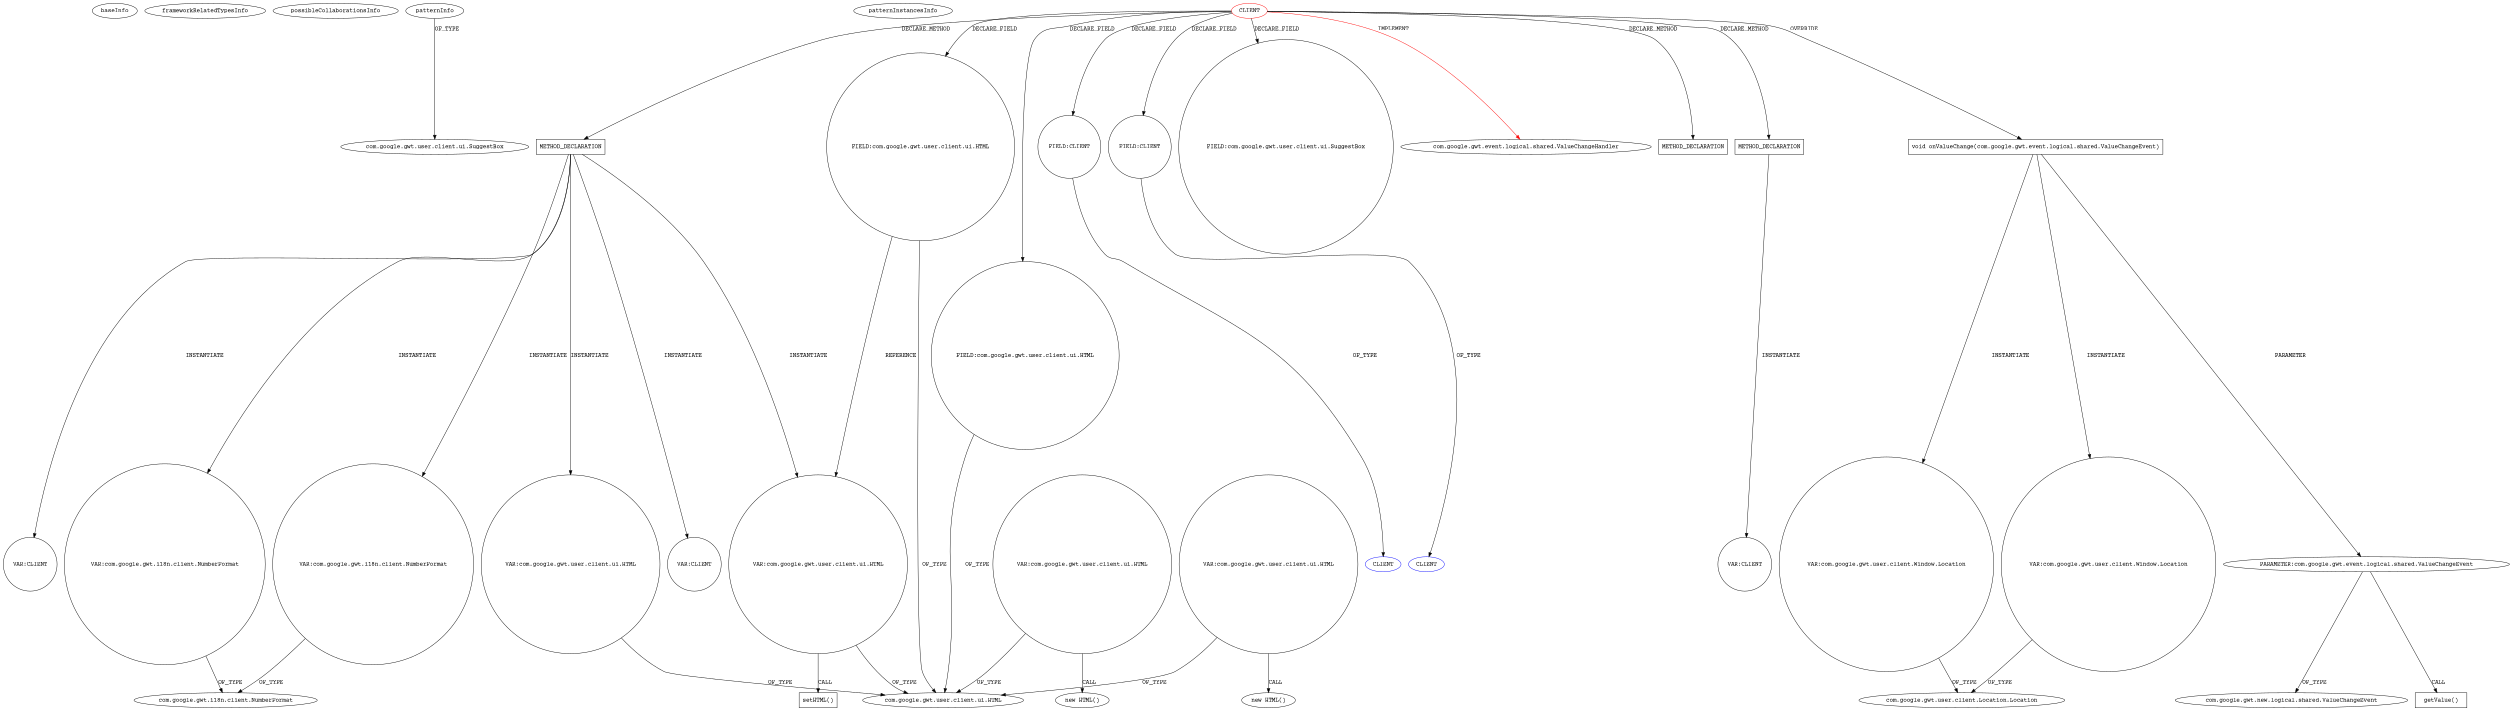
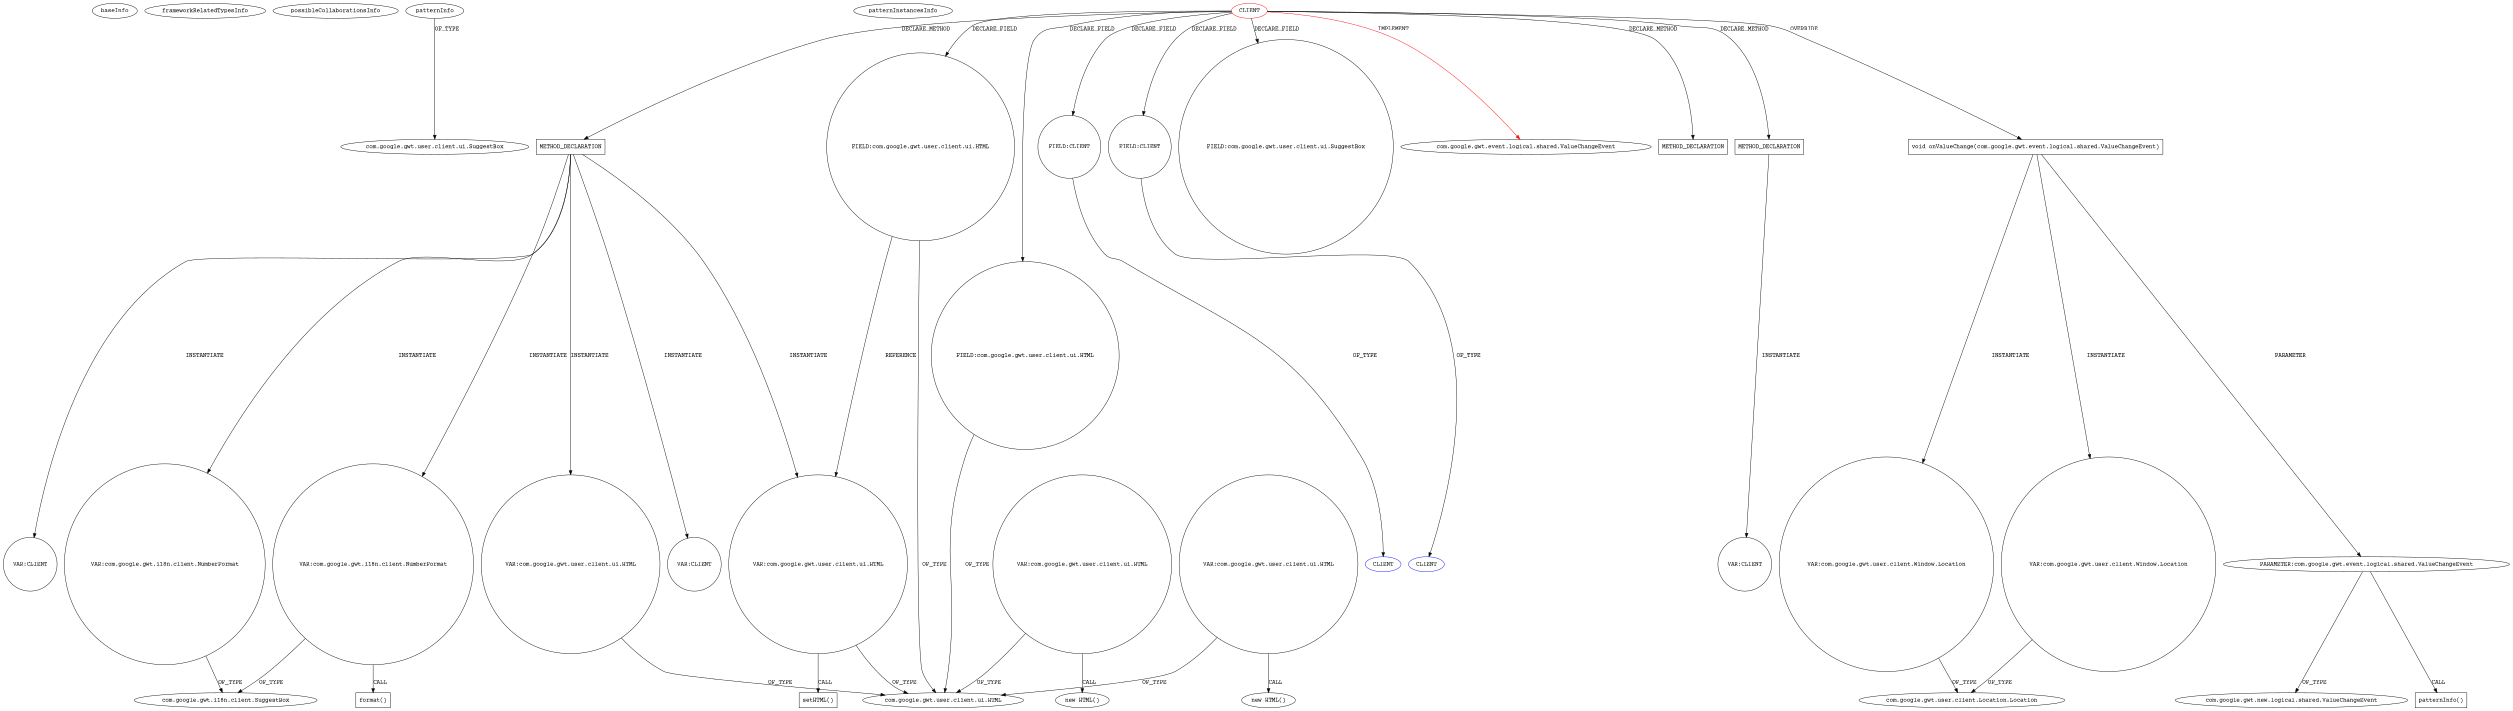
node "com.google.gwt.event.logical.shared.ValueChangeHandler": label "com.google.gwt.event.logical.shared.ValueChangeHandler" -> "com.google.gwt.event.logical.shared.ValueChangeEvent"
node "com.google.gwt.i18n.client.NumberFormat": label "com.google.gwt.i18n.client.NumberFormat" -> "com.google.gwt.i18n.client.SuggestBox"
node "format()": added
node "getValue()": label "getValue()" -> "patternInfo()"
